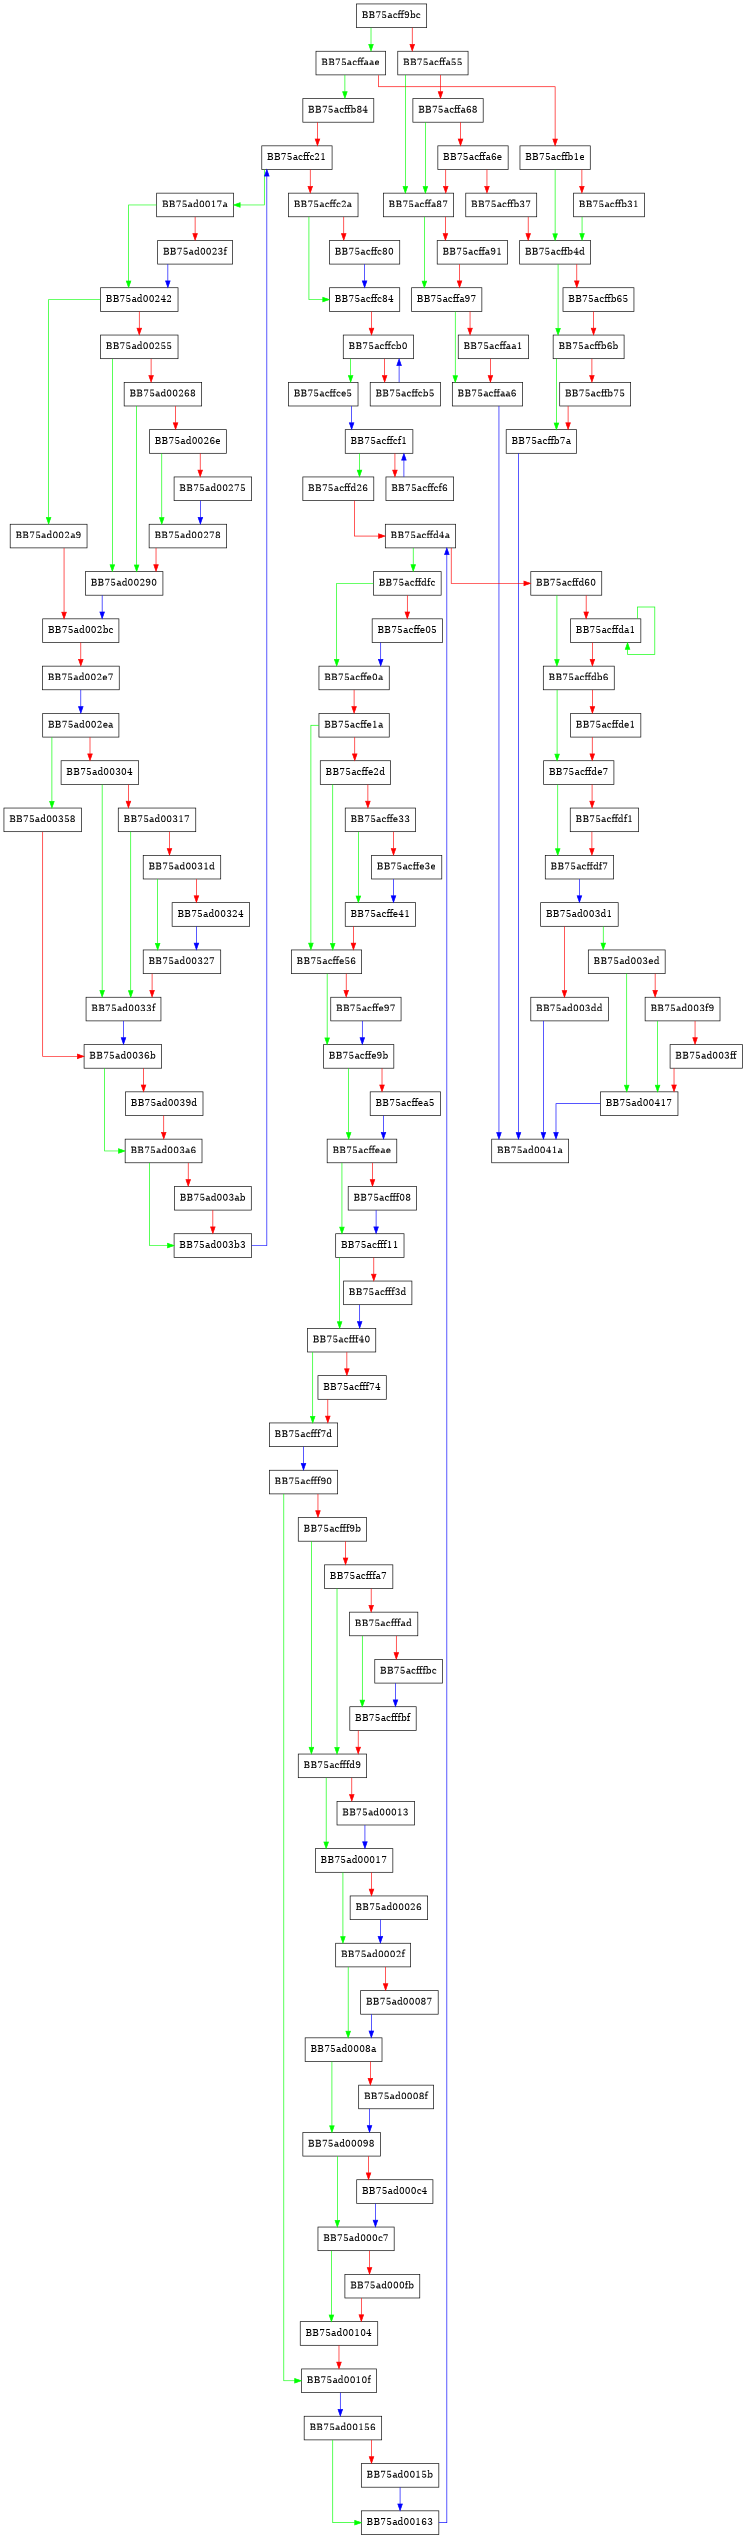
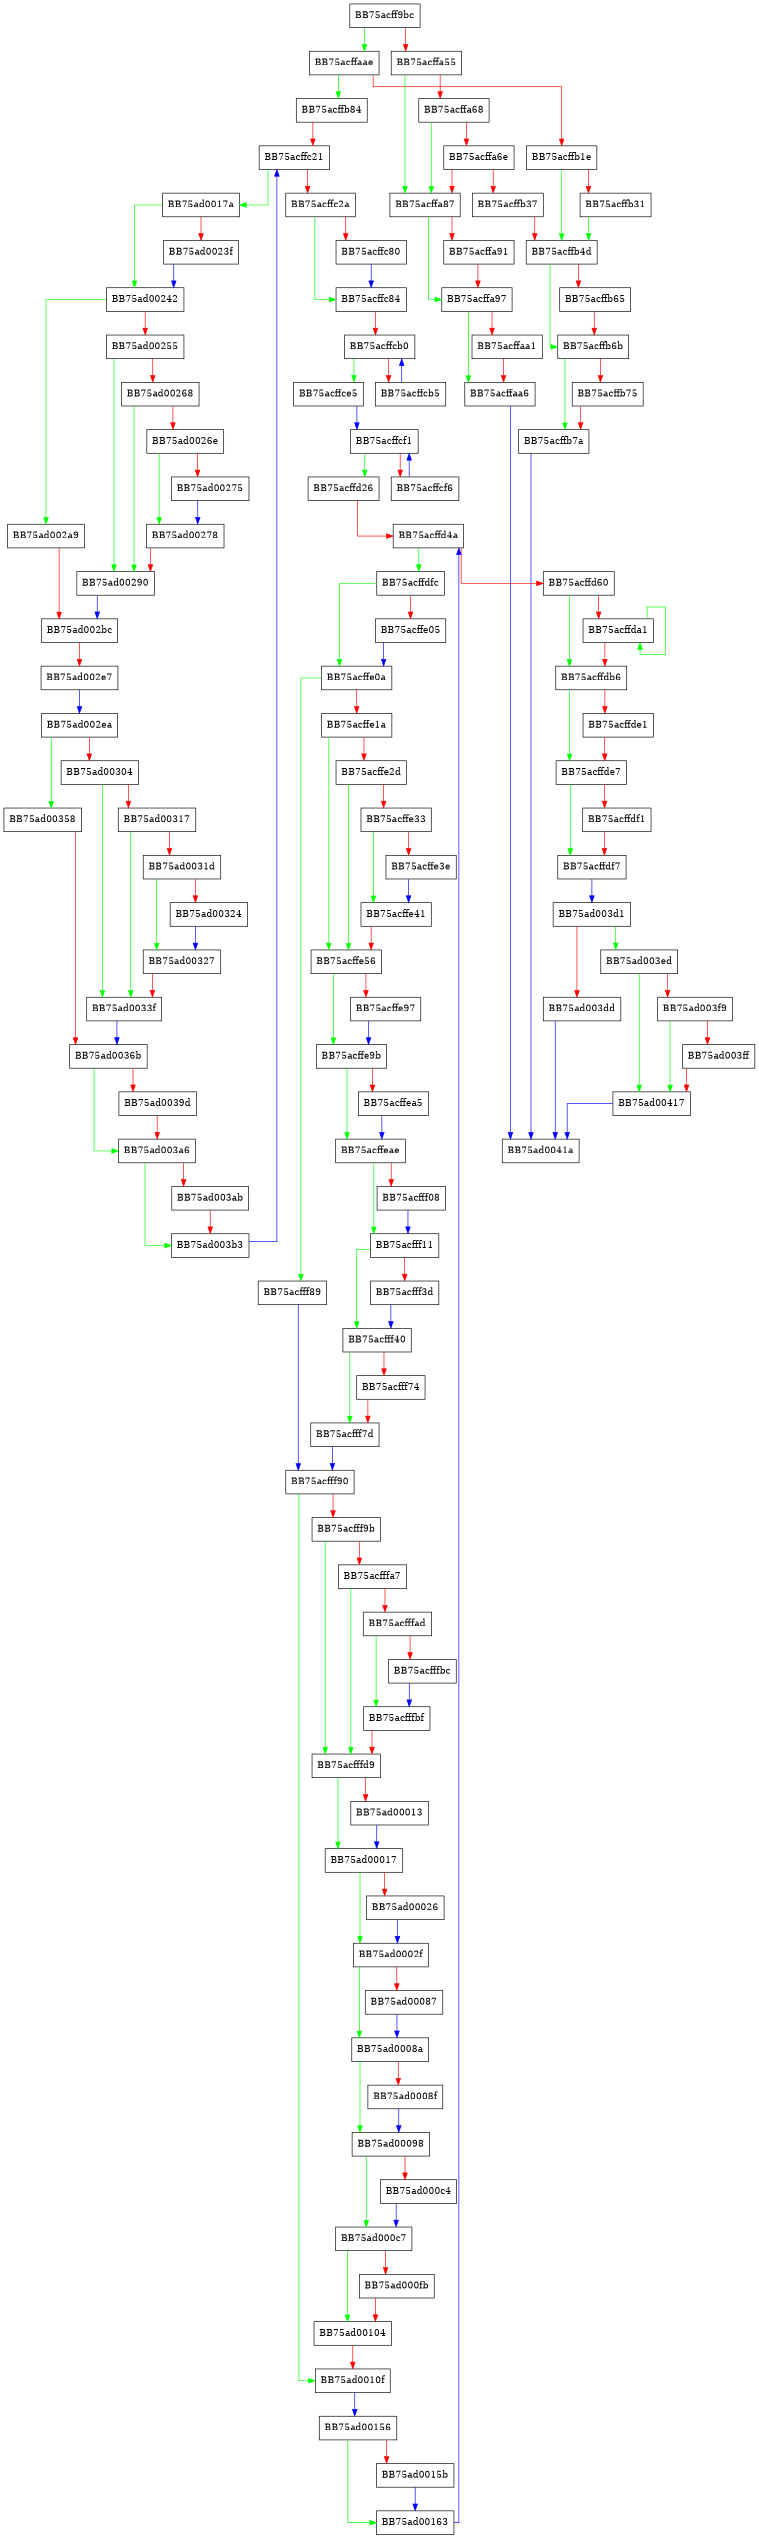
node "BB75acfff89": added
